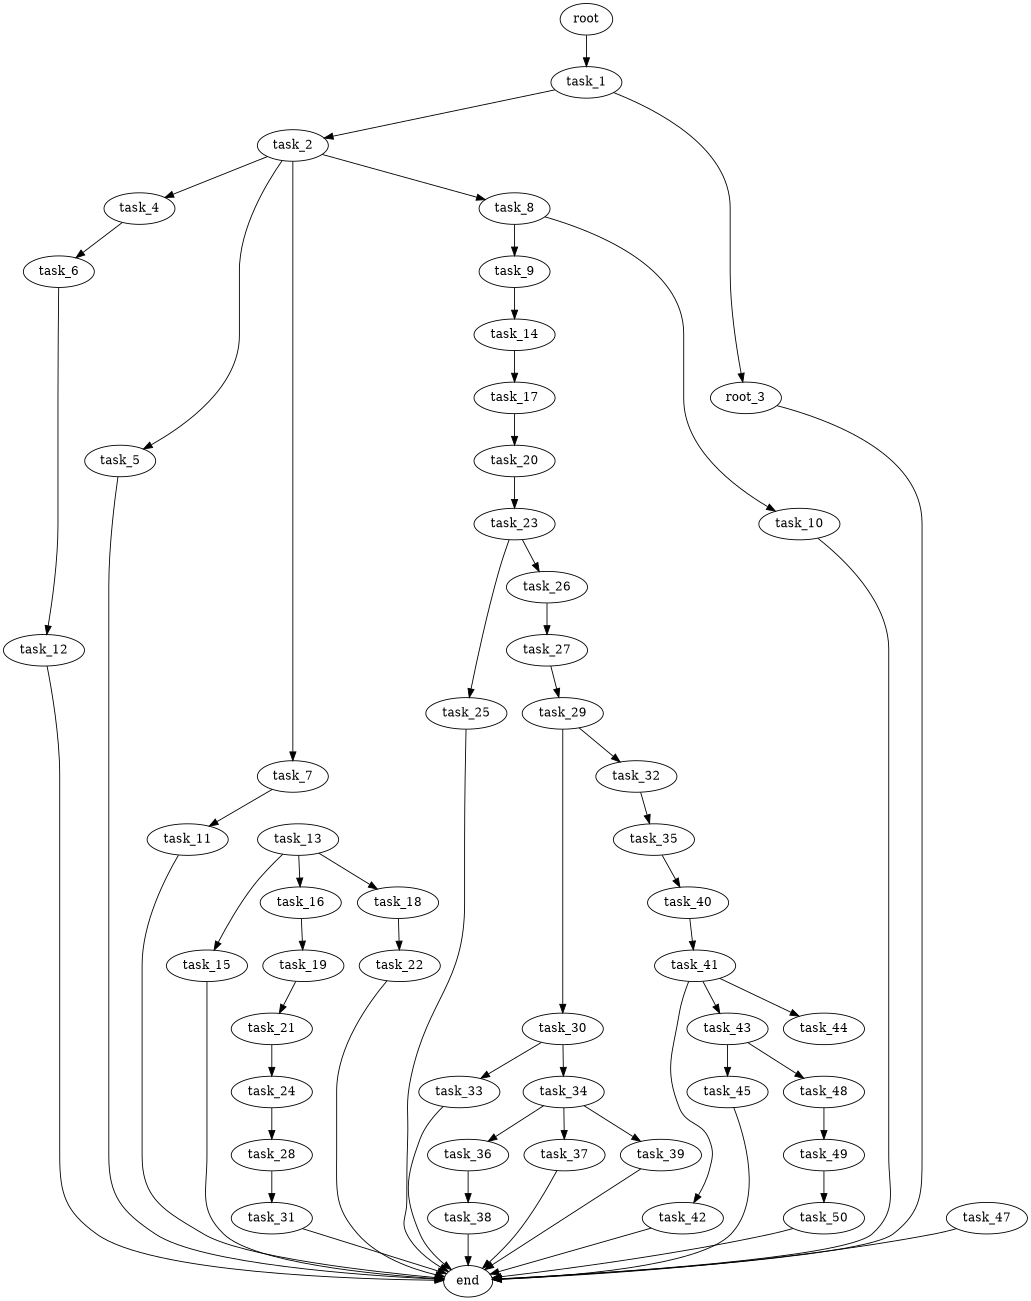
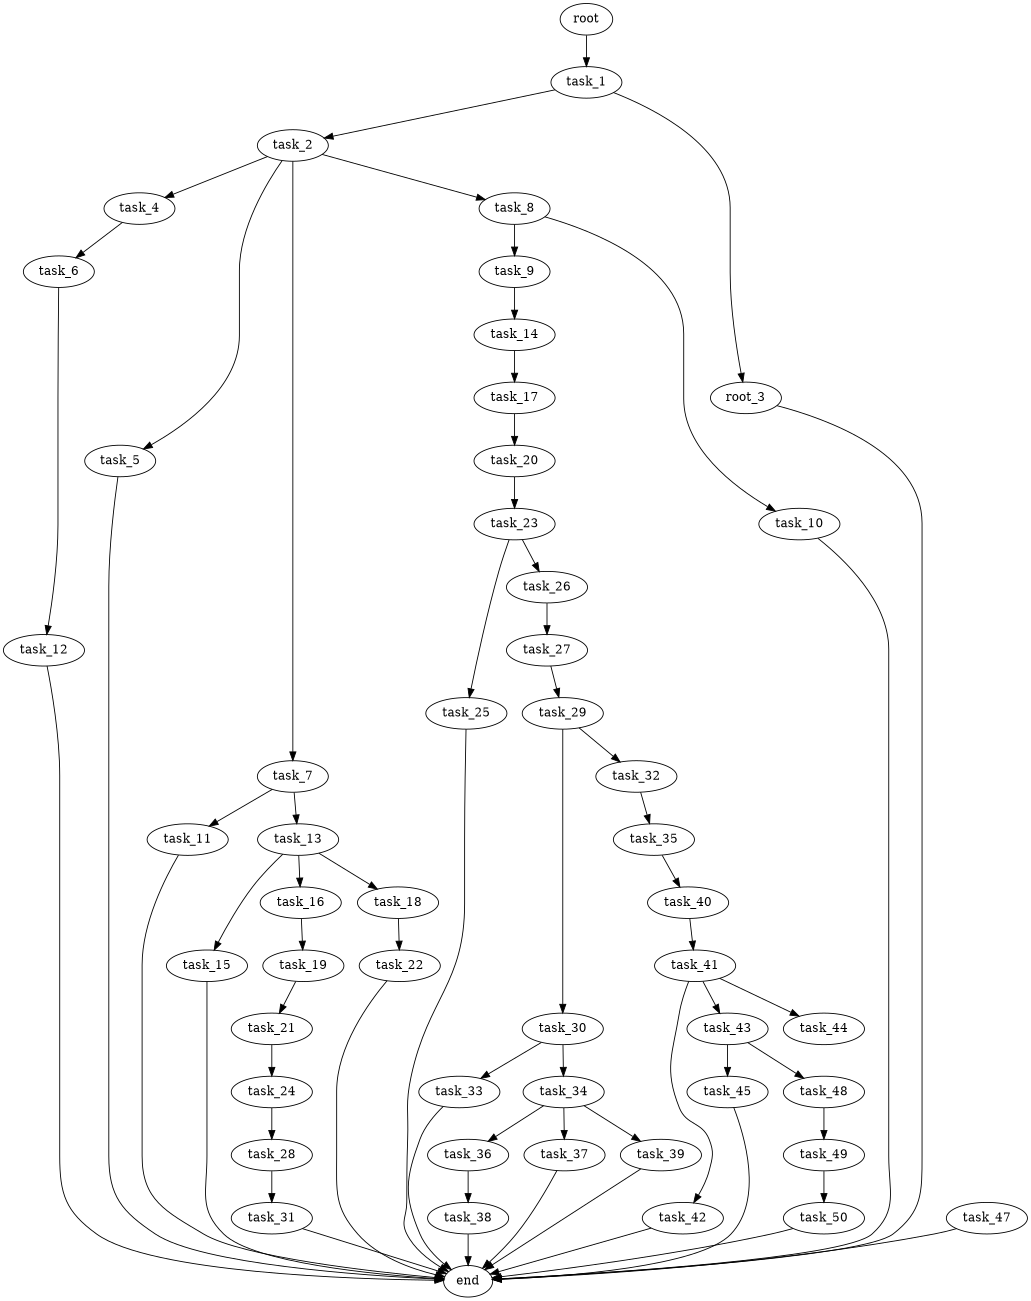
edge "task_7" -> "task_13": added
